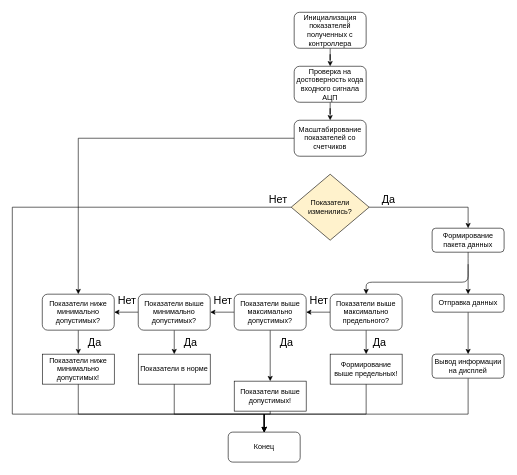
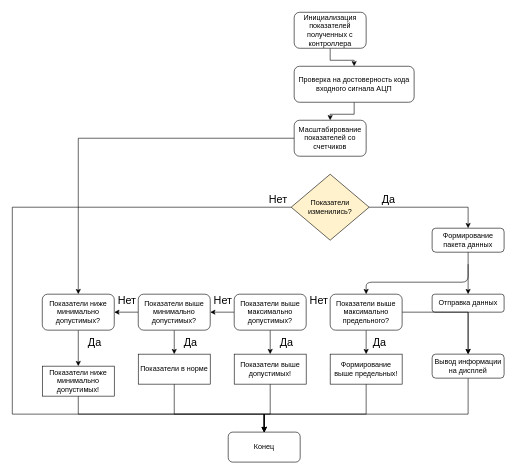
node "Проверка на достоверность кода входного сигнала АЦП": size 72x36 -> 120x36
edge "Показатели выше максимально предельного?" -> "Показатели выше максимально допустимых?": now "Показатели выше максимально предельного?" -> "Вывод информации на дисплей"
node "Показатели ниже минимально допустимых!": moved (78, 369) -> (78, 381)
node "Показатели выше допустимых!": moved (270, 396) -> (270, 369)
